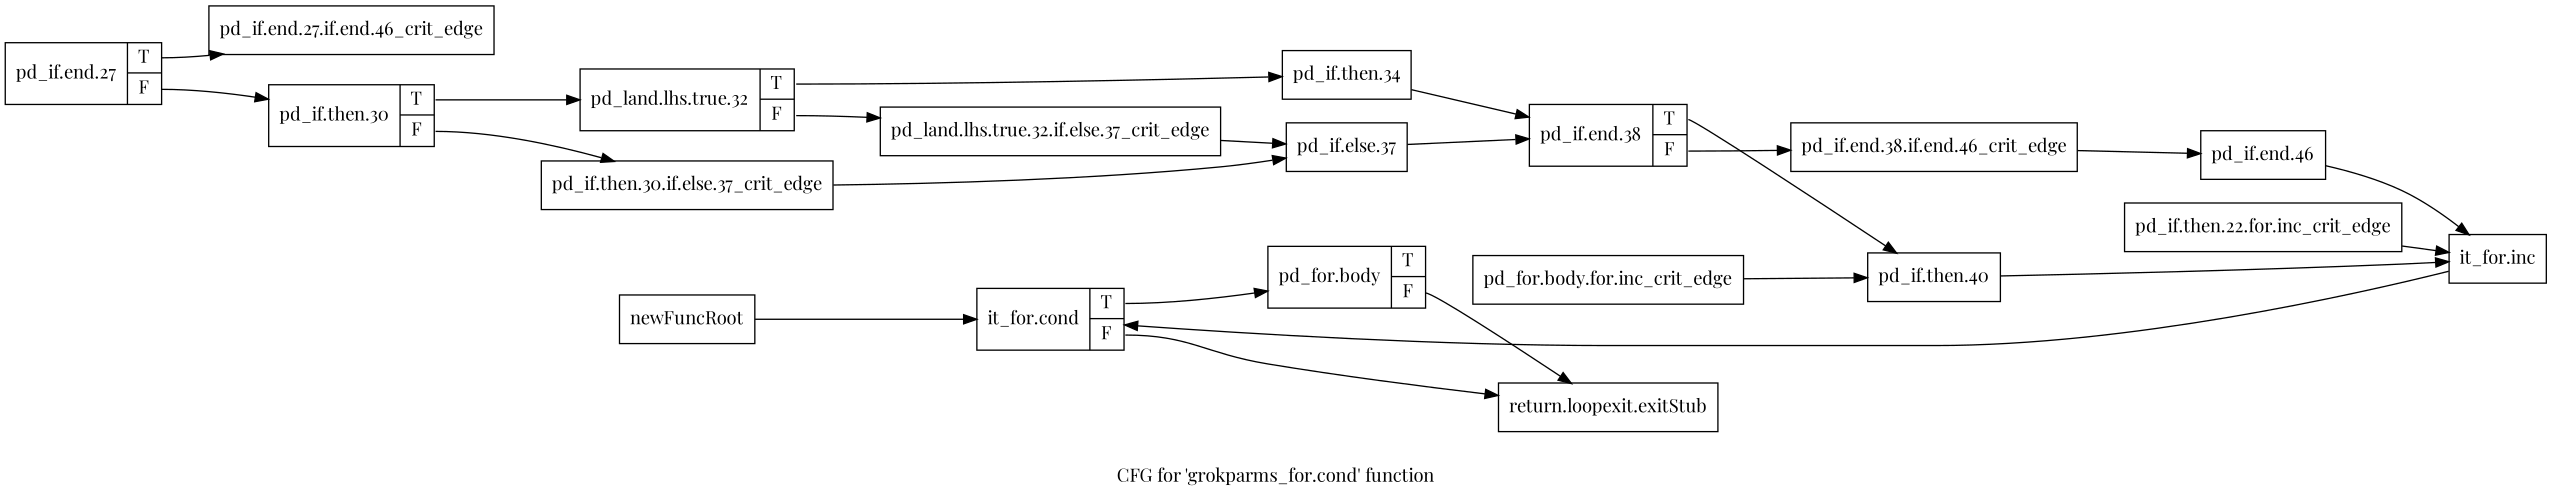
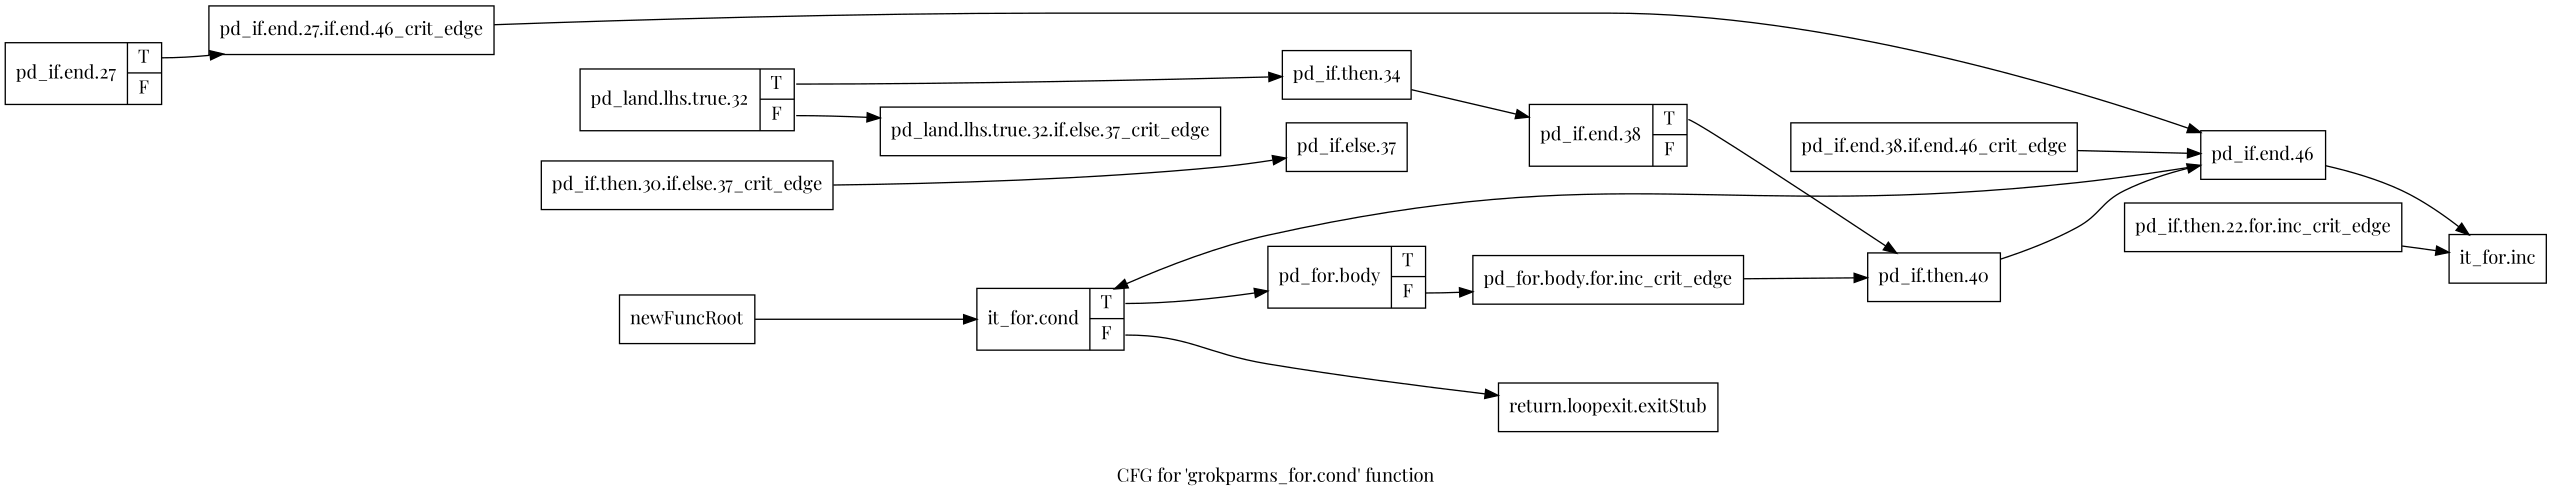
edge "pd_if.end.27.if.end.46_crit_edge" -> "pd_if.end.46": added
node "pd_if.then.30": removed
edge "pd_land.lhs.true.32.if.else.37_crit_edge" -> "pd_if.else.37": removed
edge "pd_if.else.37" -> "pd_if.end.38": removed
edge "pd_if.end.38" -> "pd_if.end.38.if.end.46_crit_edge": removed
edge "pd_if.then.40" -> "it_for.inc": now "pd_if.then.40" -> "pd_if.end.46"
edge "pd_for.body" -> "return.loopexit.exitStub": now "pd_for.body" -> "pd_for.body.for.inc_crit_edge"
edge "it_for.inc" -> "it_for.cond": now "pd_if.end.46" -> "it_for.cond"
